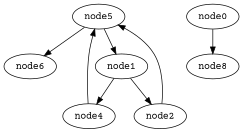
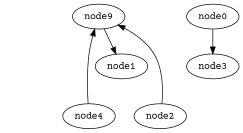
node "node5": label "node5" -> "node9"
node "node6": removed
node "node8": label "node8" -> "node3"
edge "node1" -> "node4": removed
edge "node1" -> "node2": removed
